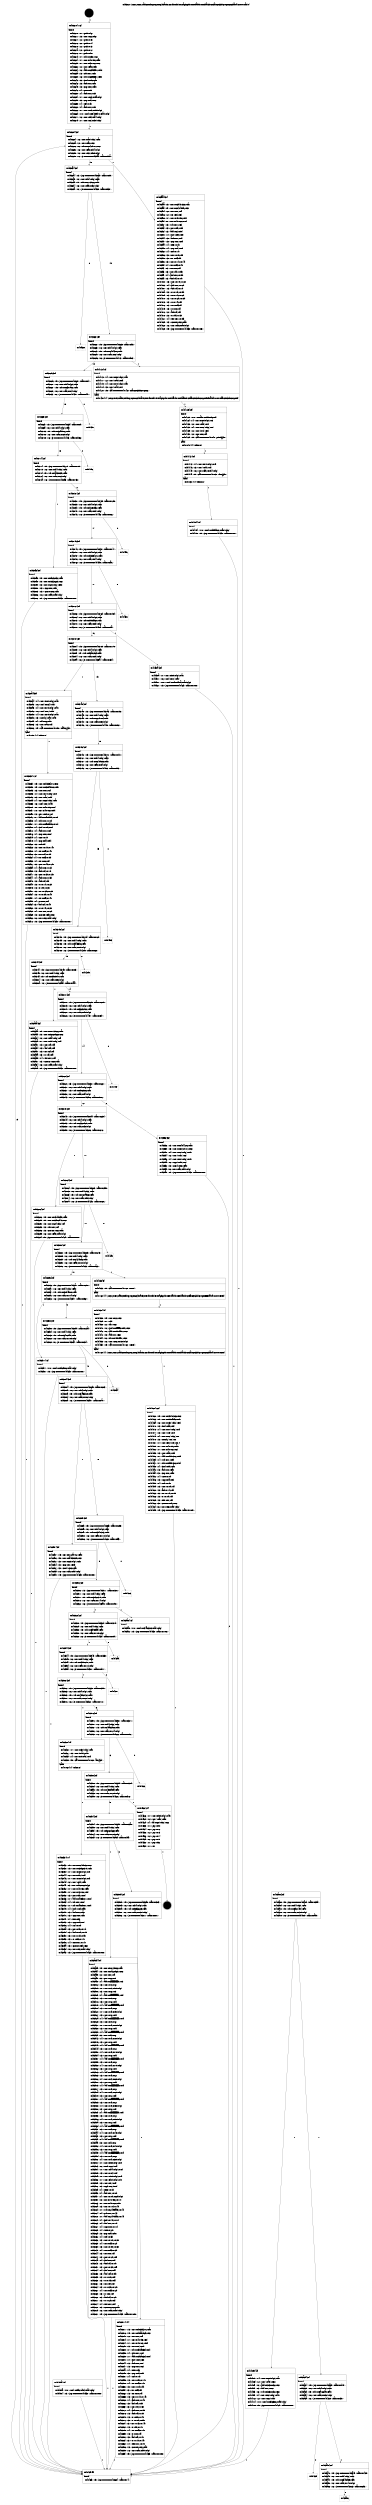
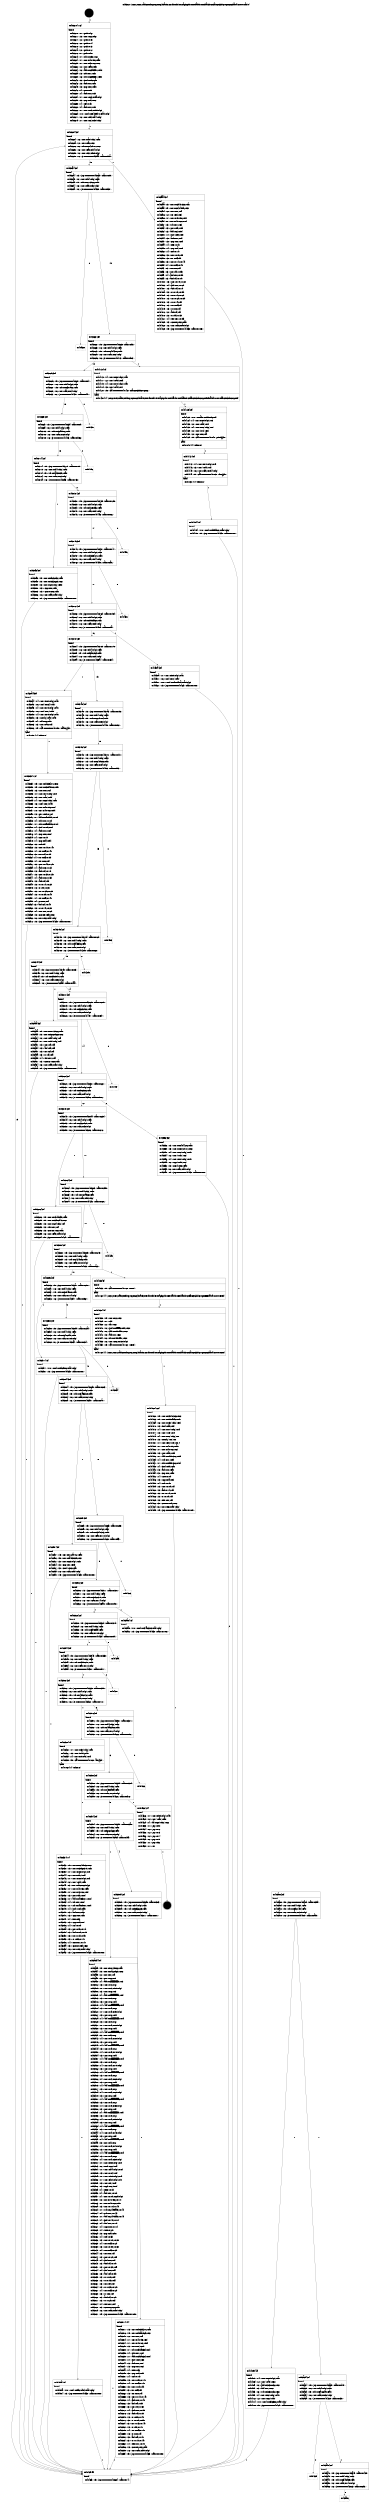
edge "0x4039b4 [28]" -> "0x4039d0 [28]": label " 3" -> " 4"
edge "0x403d33 [117]" -> "0x4046f8 [5]": now "0x403d33 [117]" -> "0x4040da [15]"
